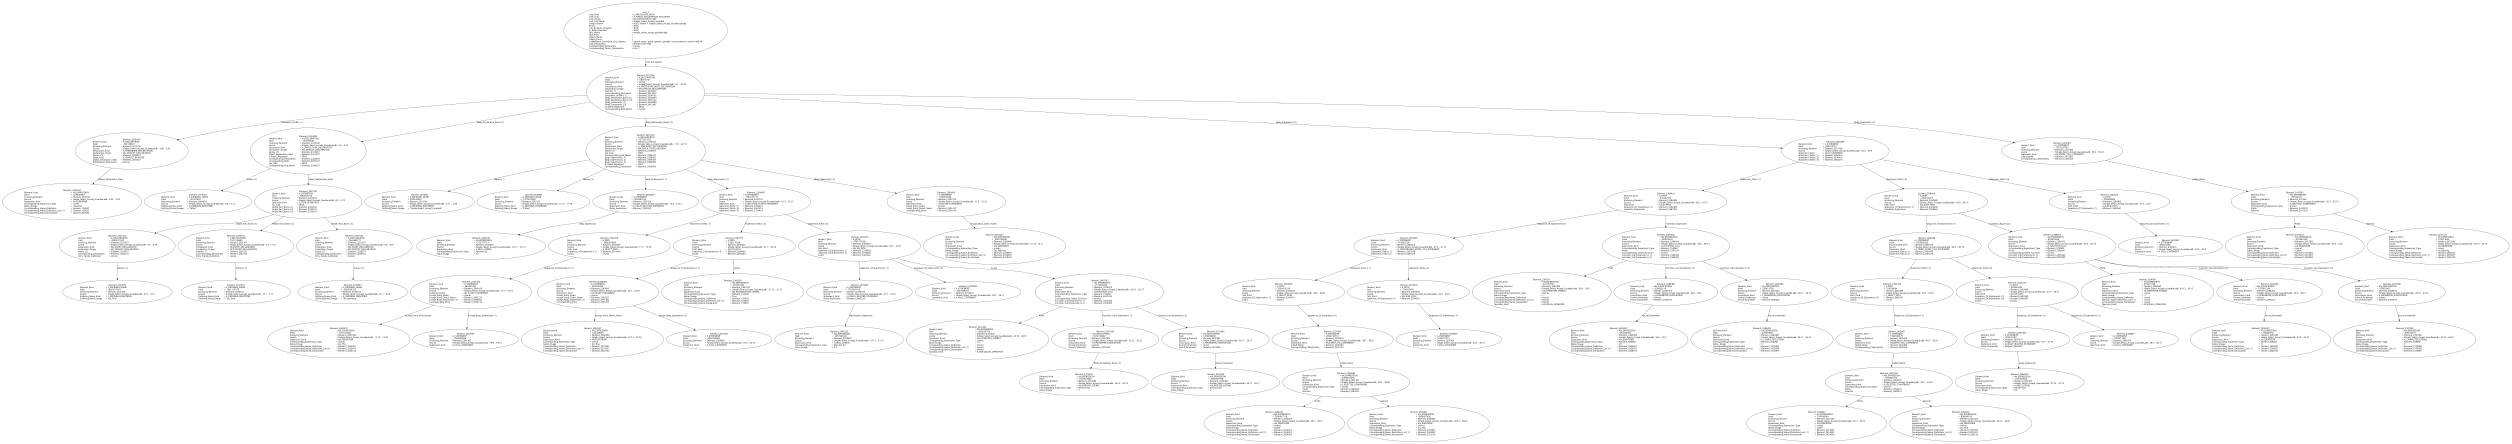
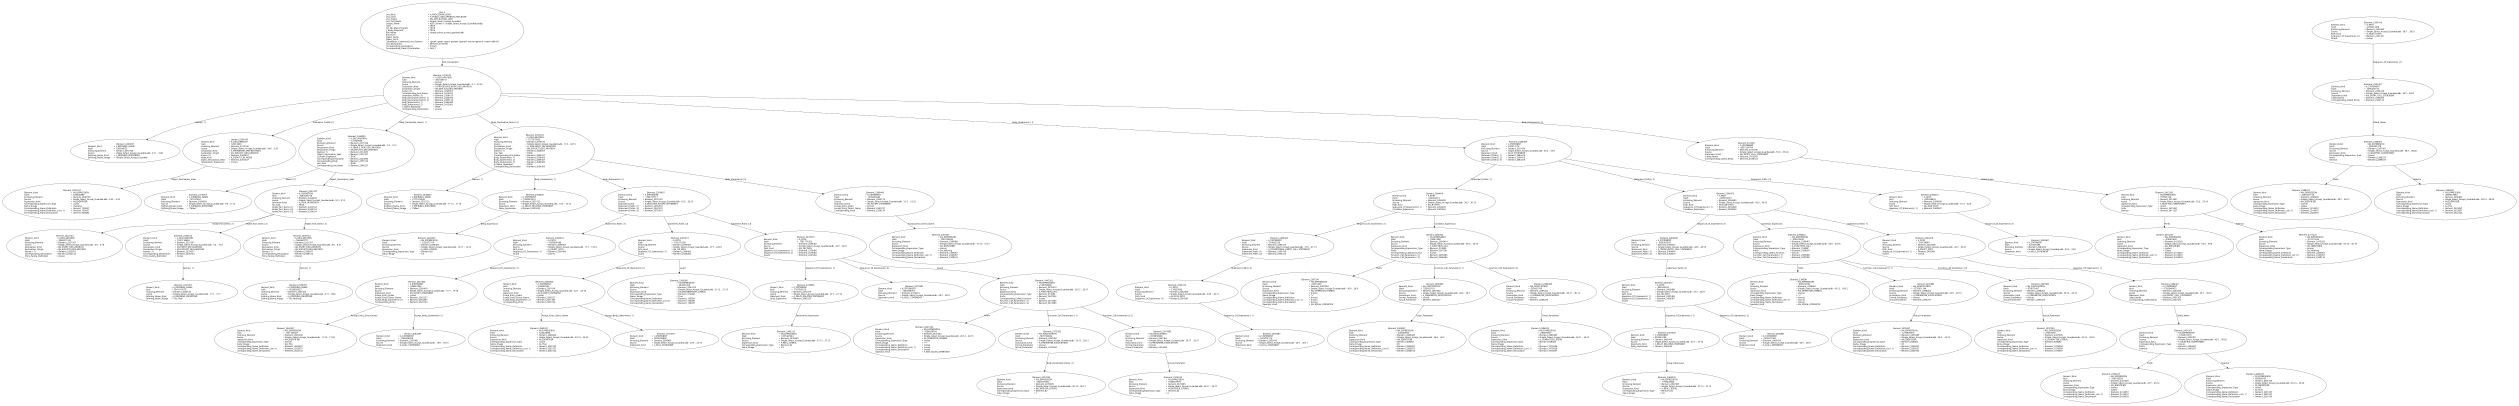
edge "Element_2355122" -> "Element_2293057": now "Element_2310106" -> "Element_2293057"
edge "Element_2403408" -> "Element_2404418": now "Element_2396415" -> "Element_2404418"
edge "Element_2392409" -> "Element_2393418": removed, label "Statement_Paths ( 1)"
node "Element_2323057": removed
node "Element_2398241": text "Selector_Name_Definition_List ( 1)" -> "Corresponding_Name_Definition_List ( 1)"
